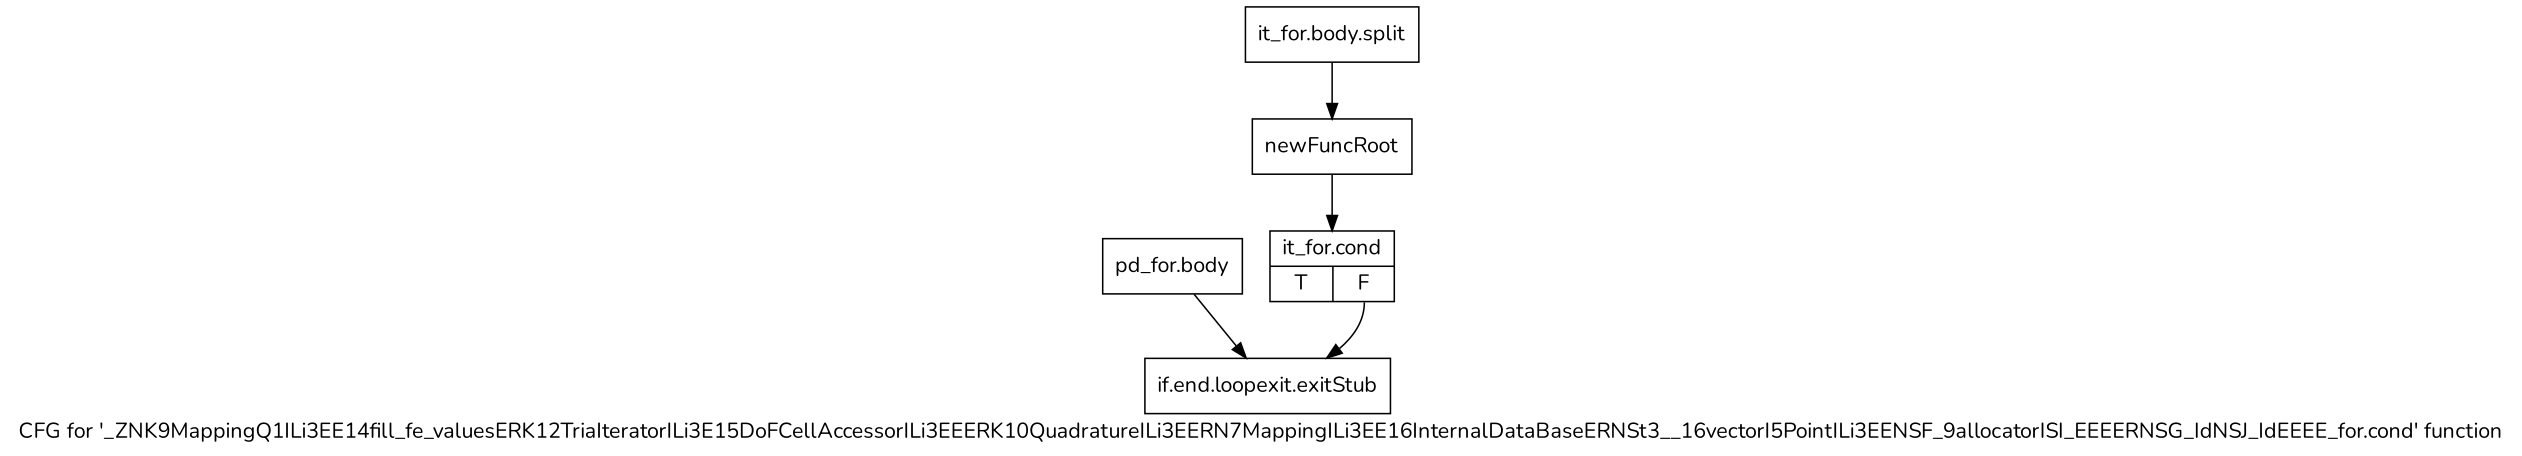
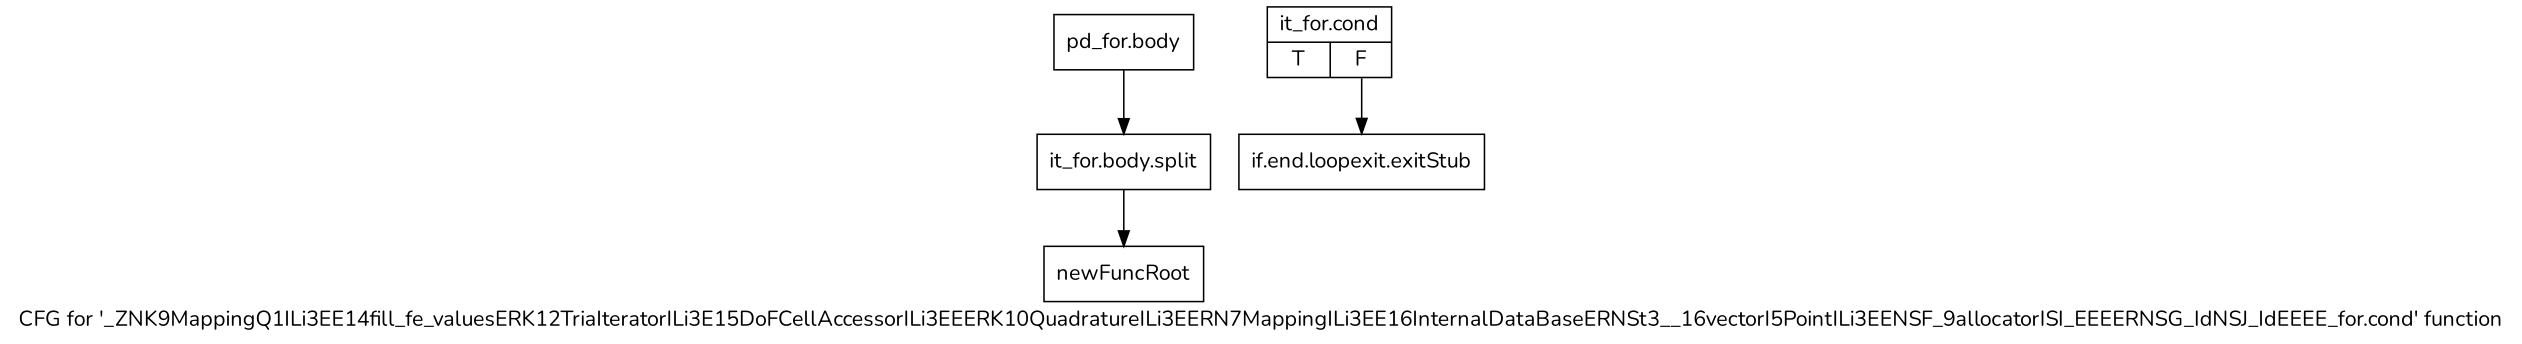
edge "newFuncRoot" -> "it_for.cond": removed
edge "pd_for.body" -> "if.end.loopexit.exitStub": now "pd_for.body" -> "it_for.body.split"
